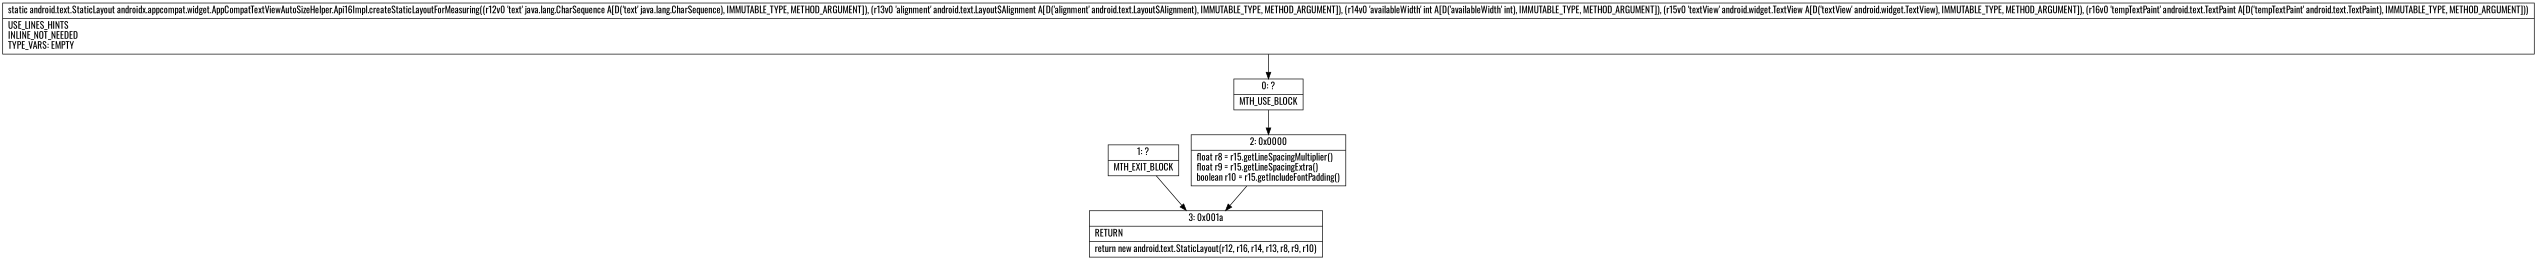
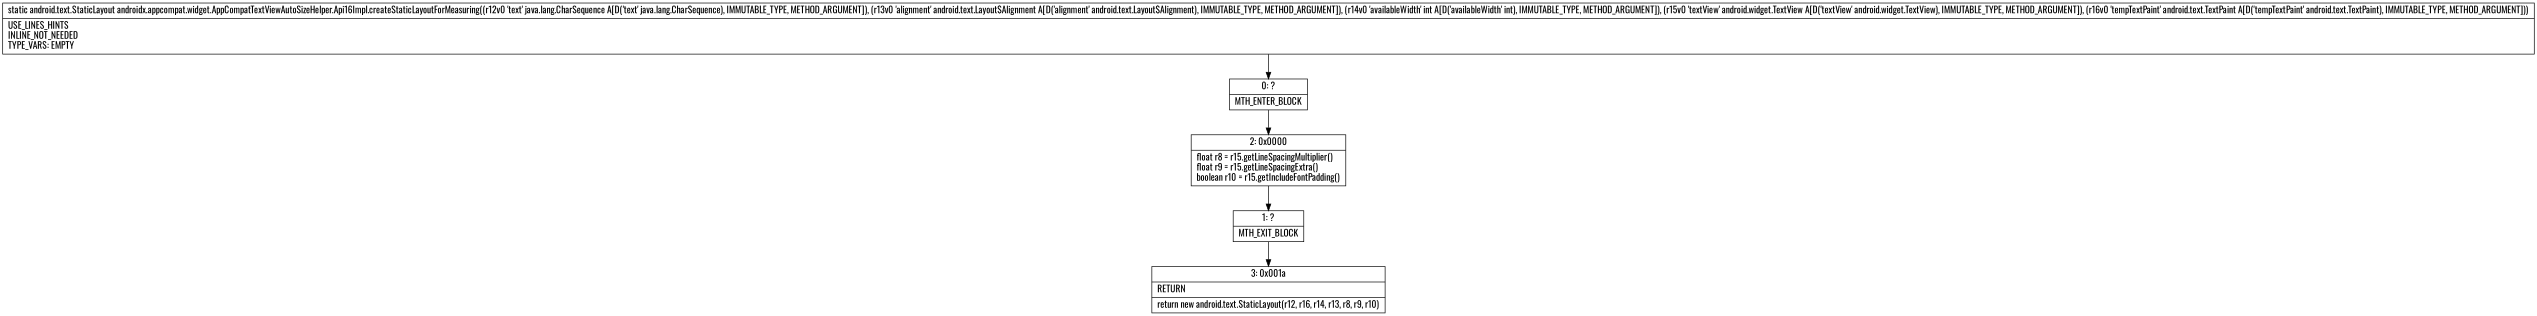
node "0: ?": text "MTH_USE_BLOCK" -> "MTH_ENTER_BLOCK"
edge "2: 0x0000" -> "3: 0x001a": now "2: 0x0000" -> "1: ?"
